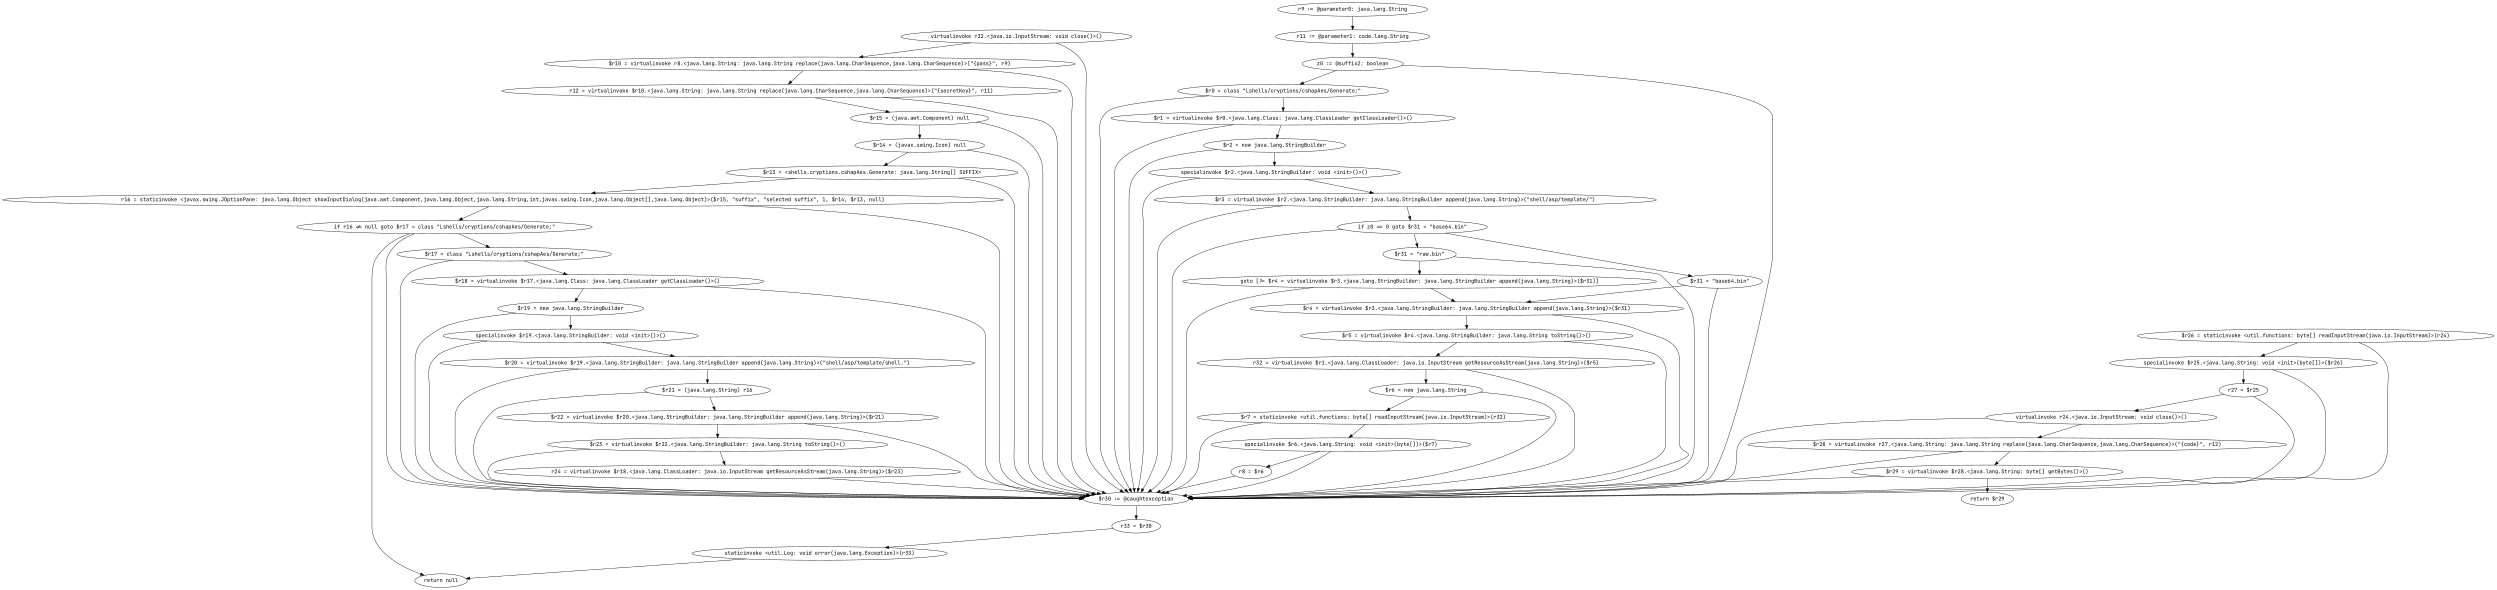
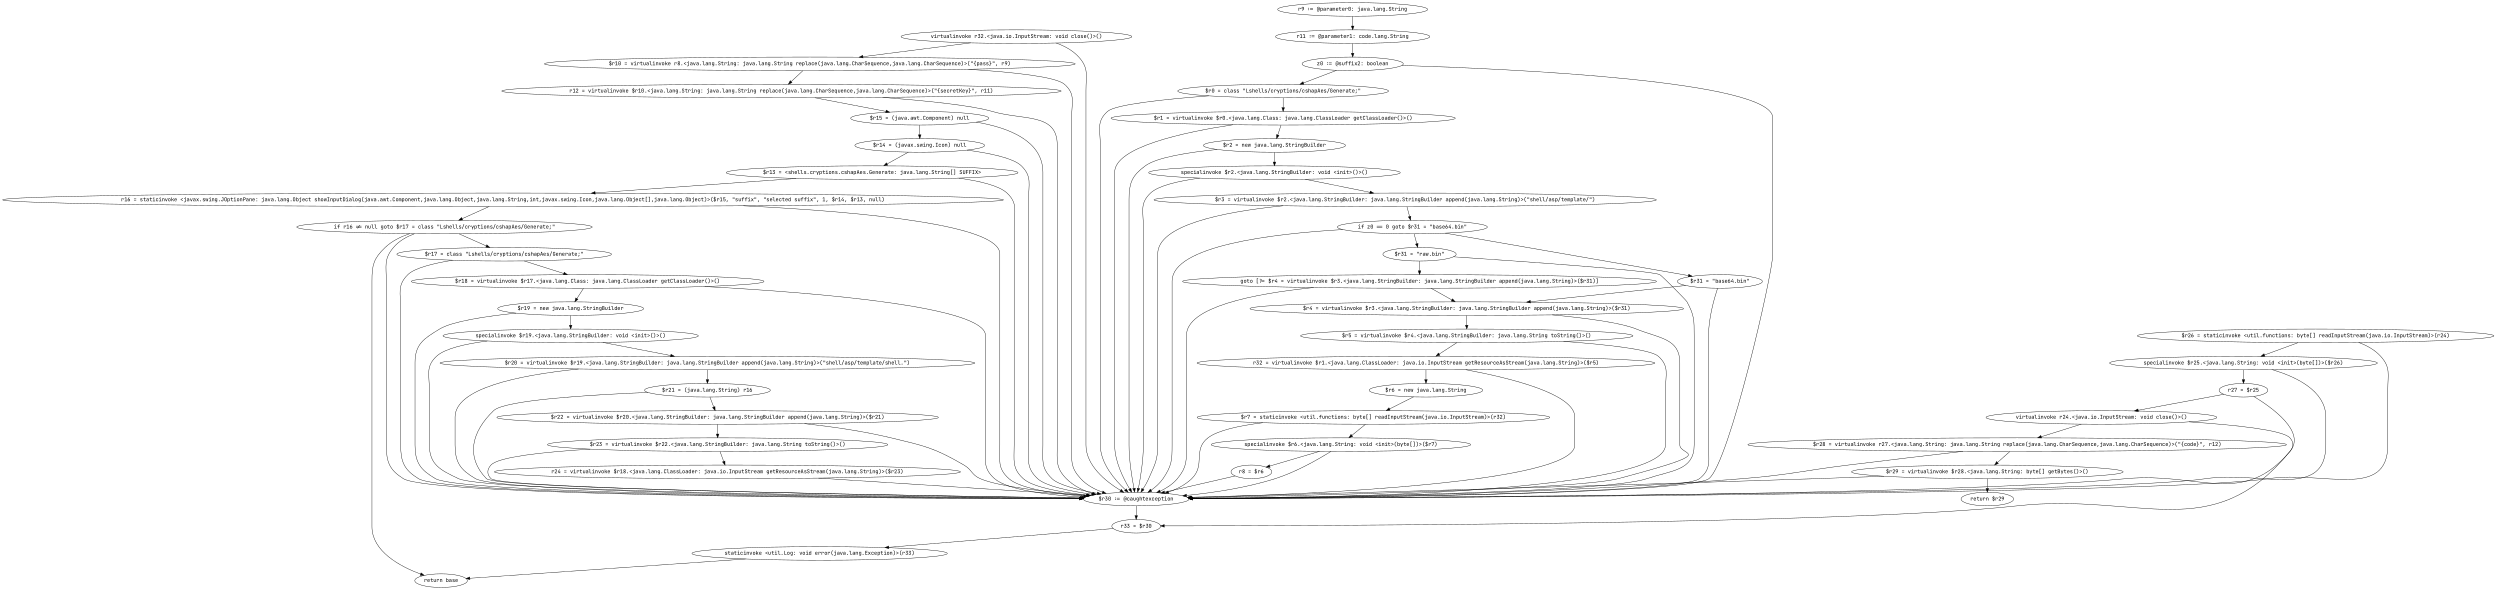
edge "virtualinvoke r24.<java.io.InputStream: void close()>()" -> "$r30 := @caughtexception": now "virtualinvoke r24.<java.io.InputStream: void close()>()" -> "r33 = $r30"
edge "$r6 = new java.lang.String" -> "$r30 := @caughtexception": removed
node "return null": label "return null" -> "return base"
